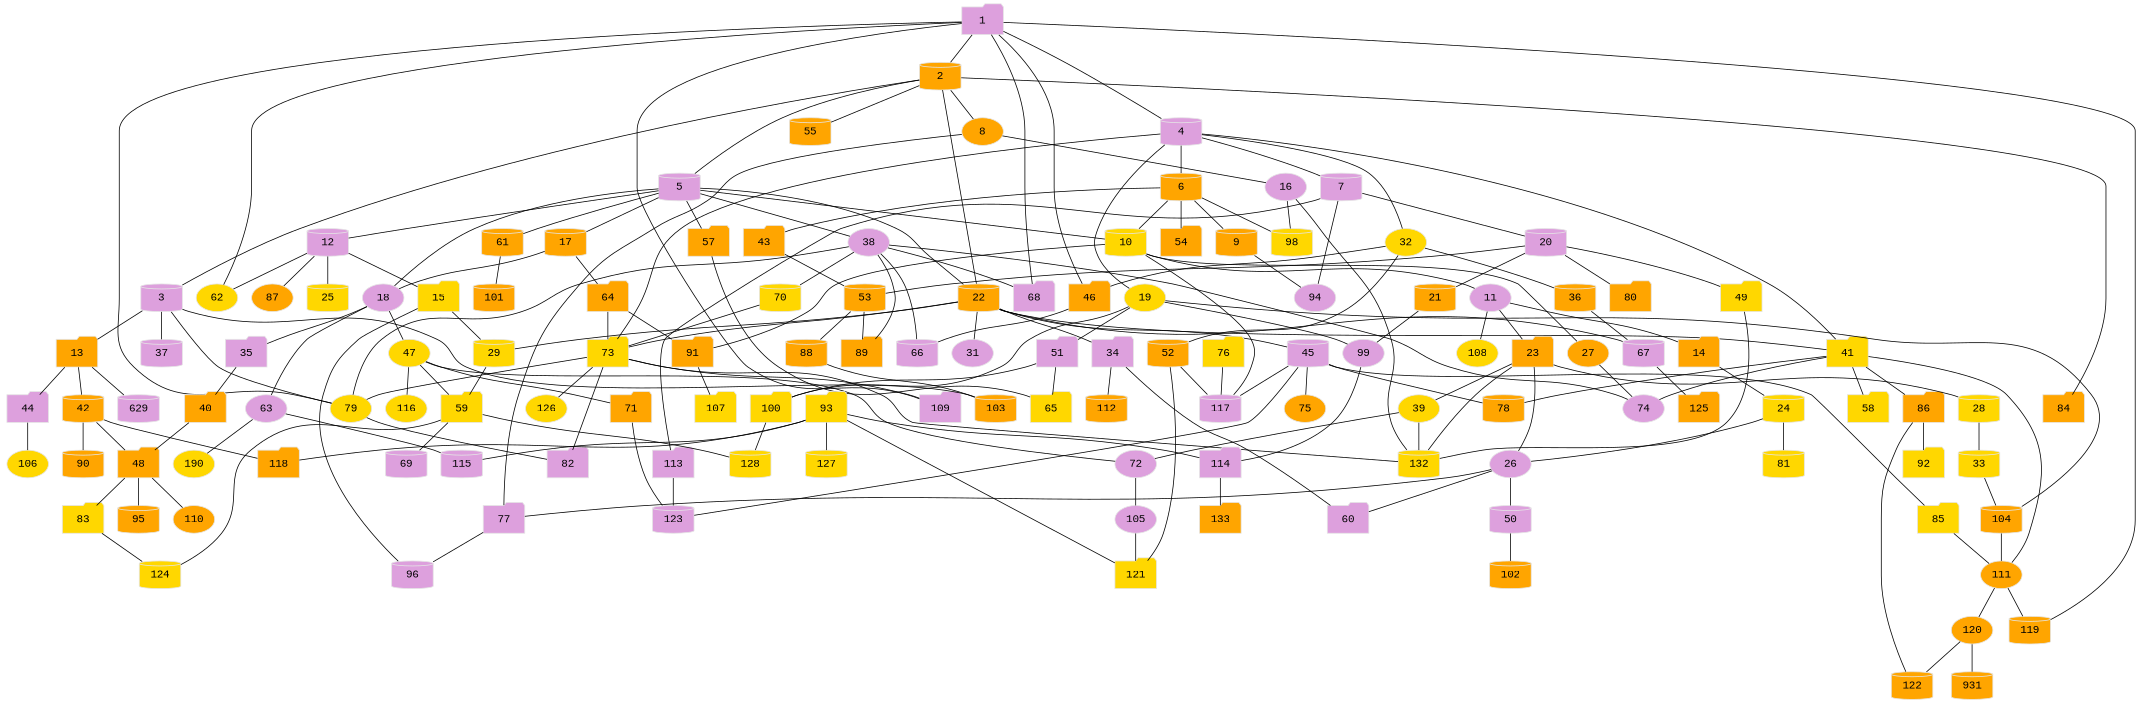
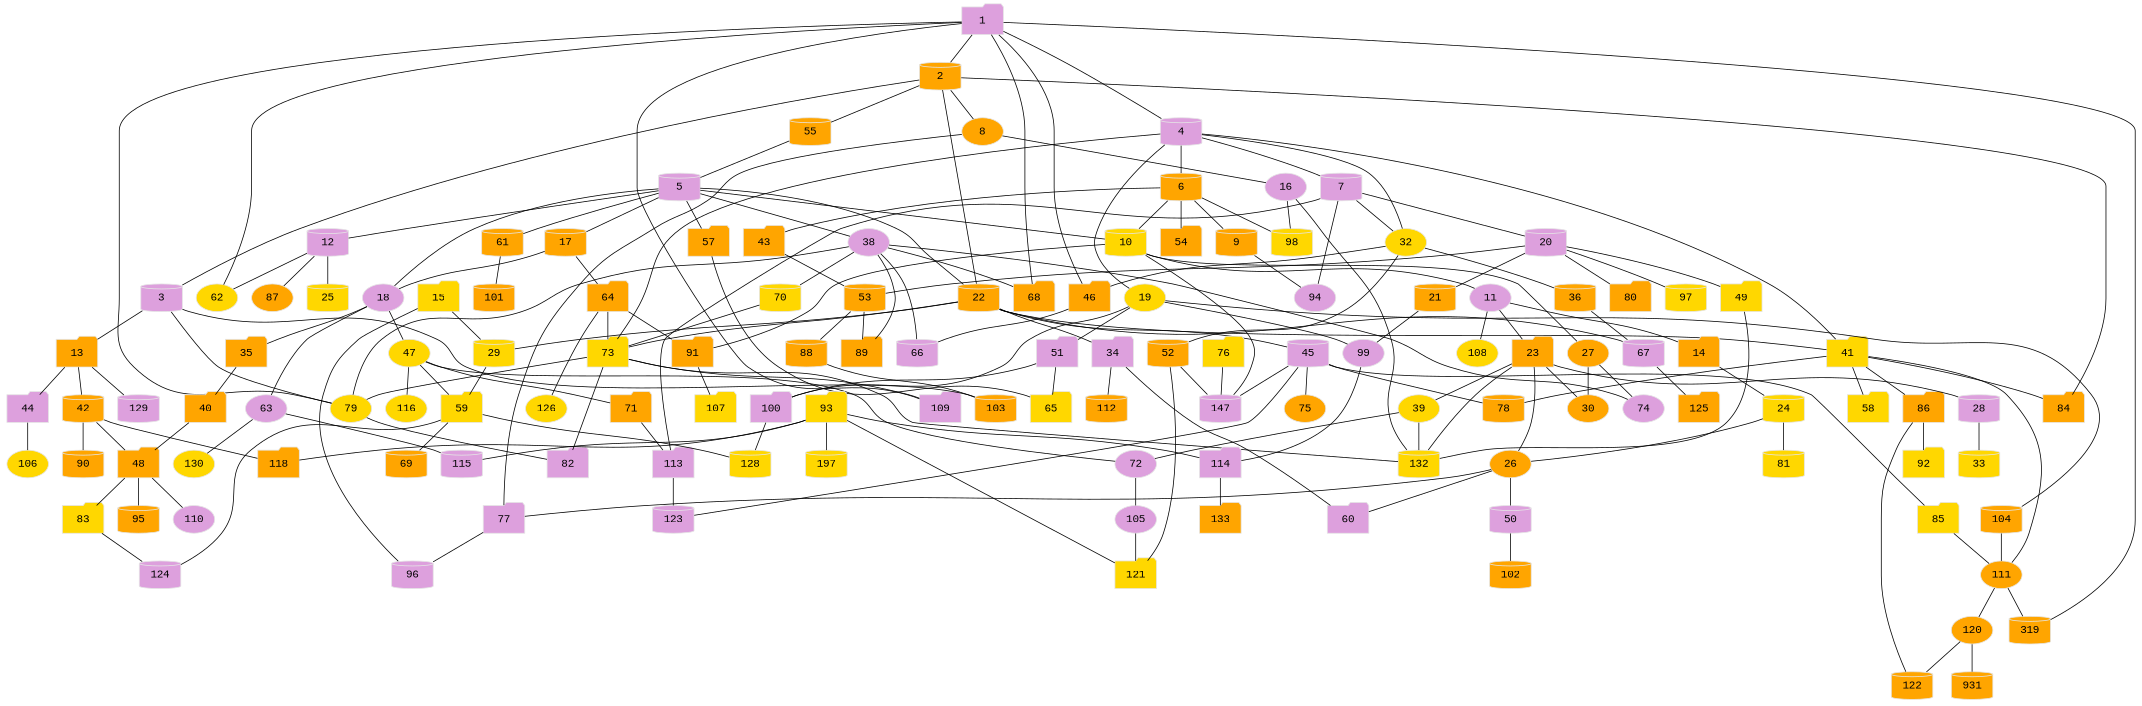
edge "2" -- "5": now "55" -- "5"
edge "7" -- "32": added
edge "12" -- "15": removed
node "68": fillcolor plum -> orange
node "97": added
node "37": removed
node "35": fillcolor plum -> orange
node "31": removed
edge "41" -- "74": now "41" -- "84"
edge "73" -- "126": now "64" -- "126"
node "629": label "629" -> "129"
node "100": fillcolor gold -> plum
node "117": label "117" -> "147"
node "30": added
node "28": fillcolor gold -> plum
node "190": label "190" -> "130"
node "69": fillcolor plum -> orange
node "127": label "127" -> "197"
node "26": fillcolor plum -> orange
edge "71" -- "123": now "71" -- "113"
edge "33" -- "104": removed
node "110": fillcolor orange -> plum
node "124": fillcolor gold -> plum
node "119": label "119" -> "319"
